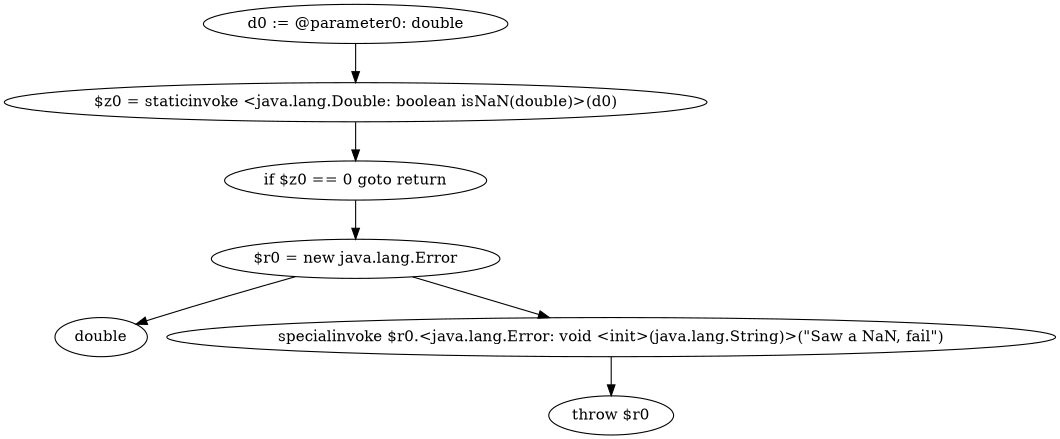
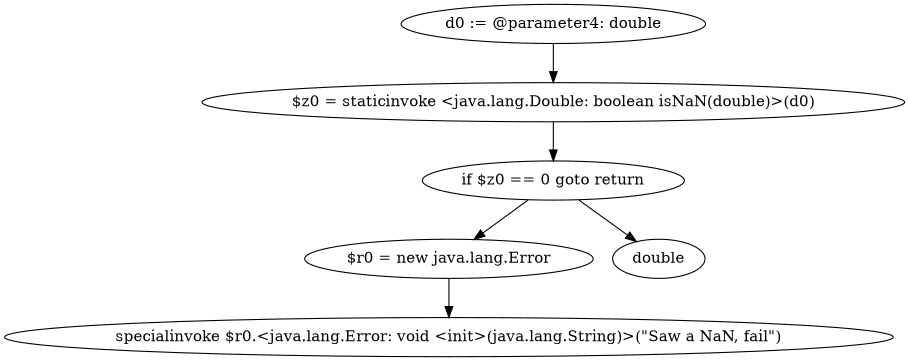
node "d0 := @parameter0: double": label "d0 := @parameter0: double" -> "d0 := @parameter4: double"
edge "$r0 = new java.lang.Error" -> "double": now "if $z0 == 0 goto return" -> "double"
node "throw $r0": removed
